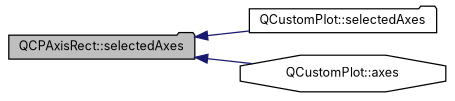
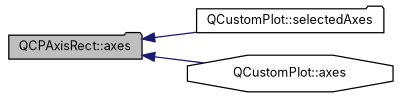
node "QCPAxisRect::selectedAxes": label "QCPAxisRect::selectedAxes" -> "QCPAxisRect::axes"
